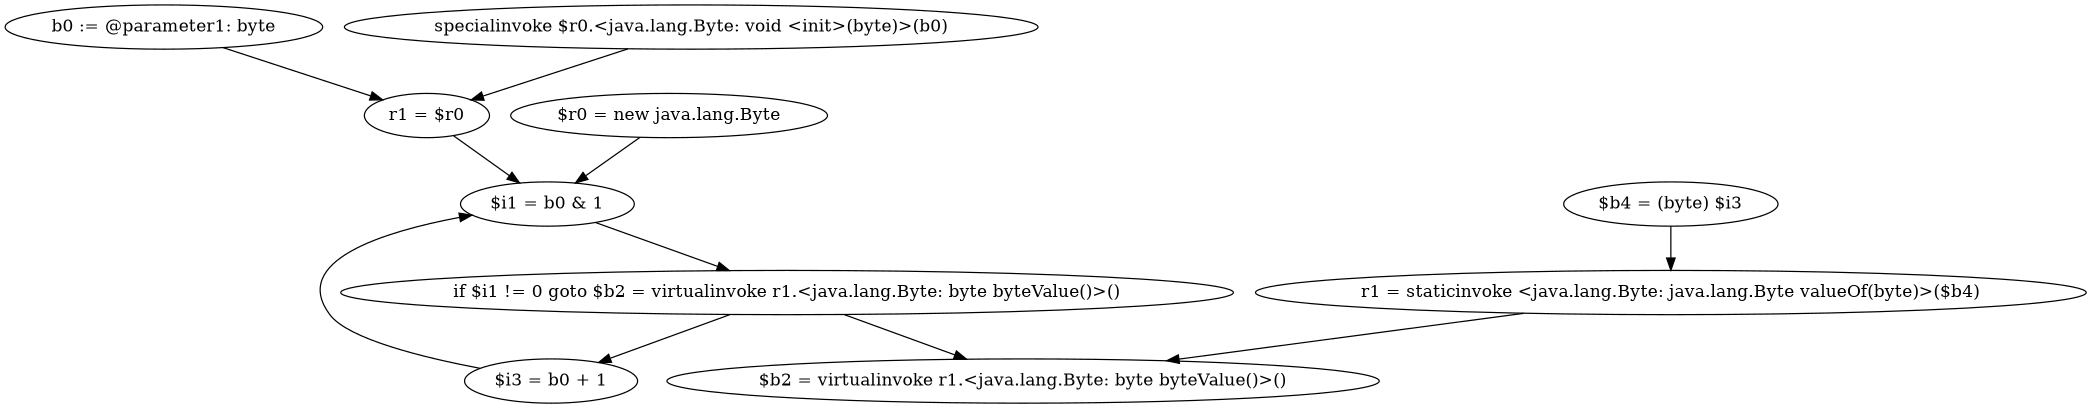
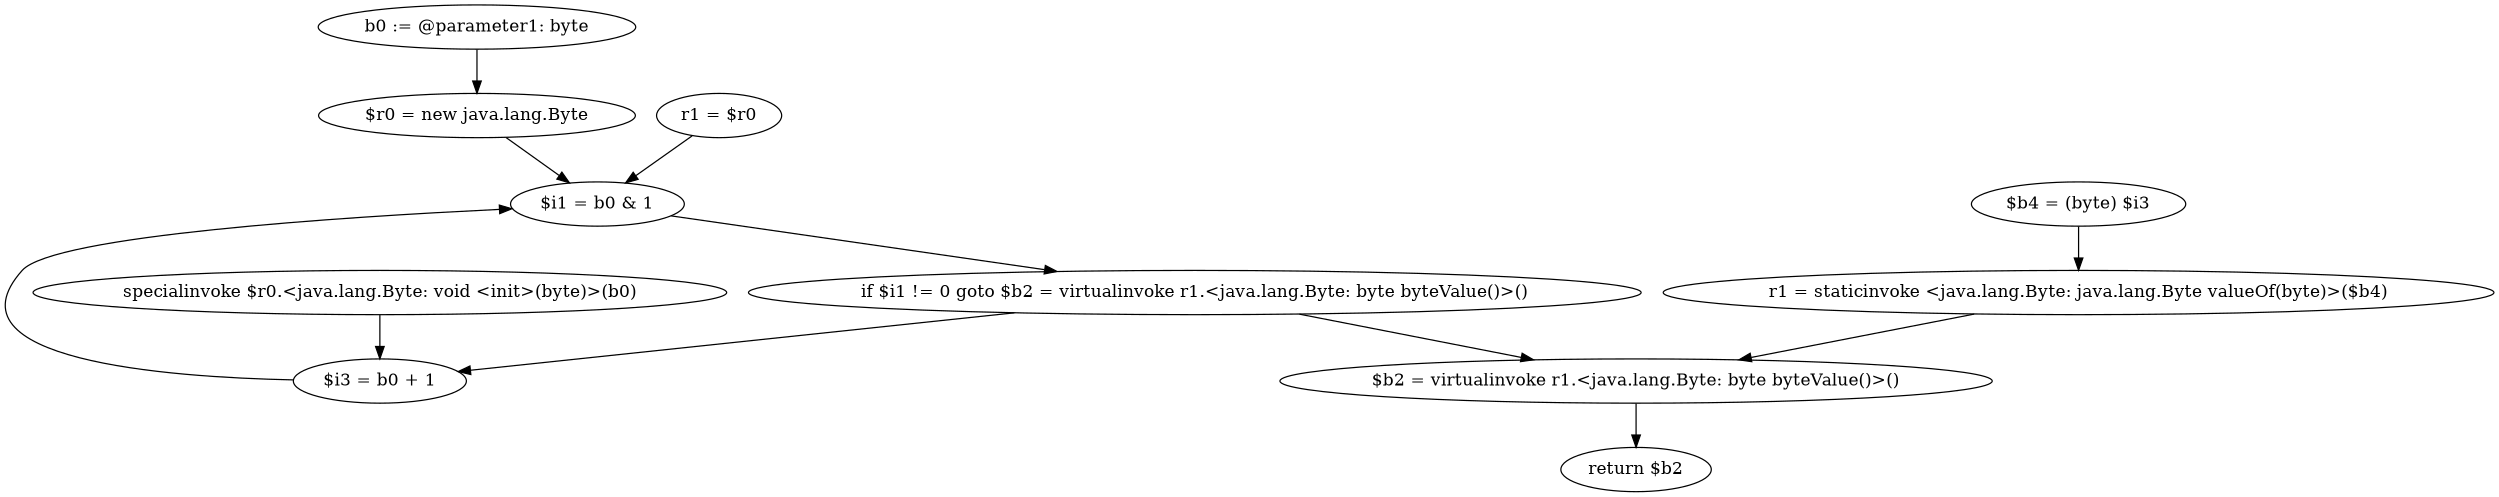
edge "b0 := @parameter1: byte" -> "r1 = $r0": now "b0 := @parameter1: byte" -> "$r0 = new java.lang.Byte"
edge "specialinvoke $r0.<java.lang.Byte: void <init>(byte)>(b0)" -> "r1 = $r0": now "specialinvoke $r0.<java.lang.Byte: void <init>(byte)>(b0)" -> "$i3 = b0 + 1"
node "return $b2": added
